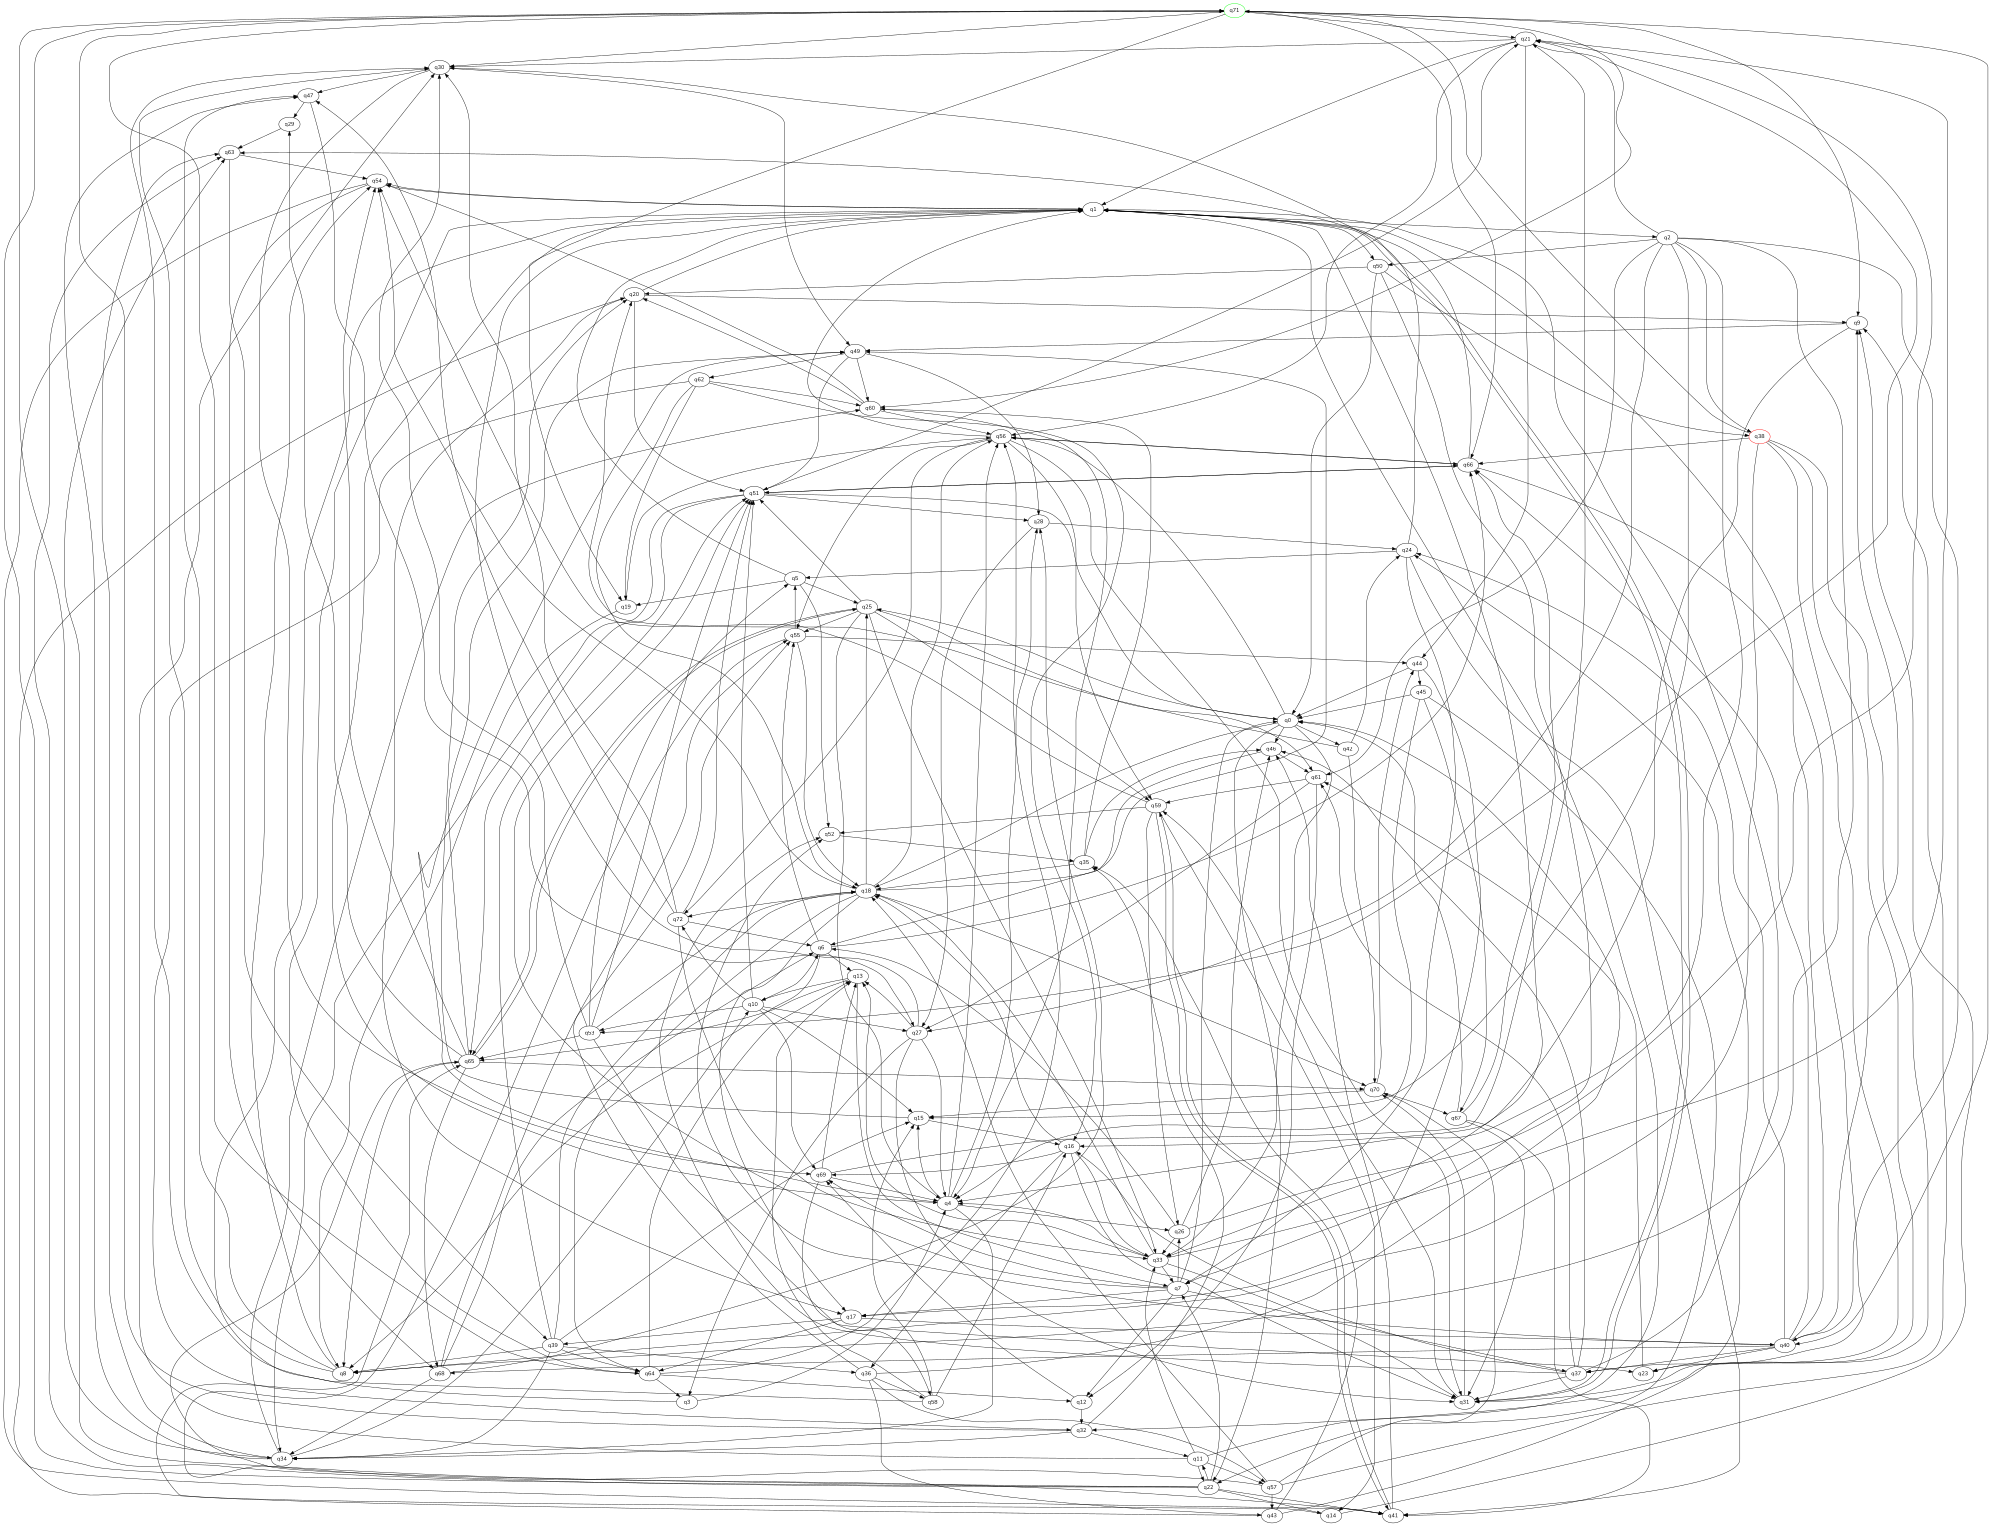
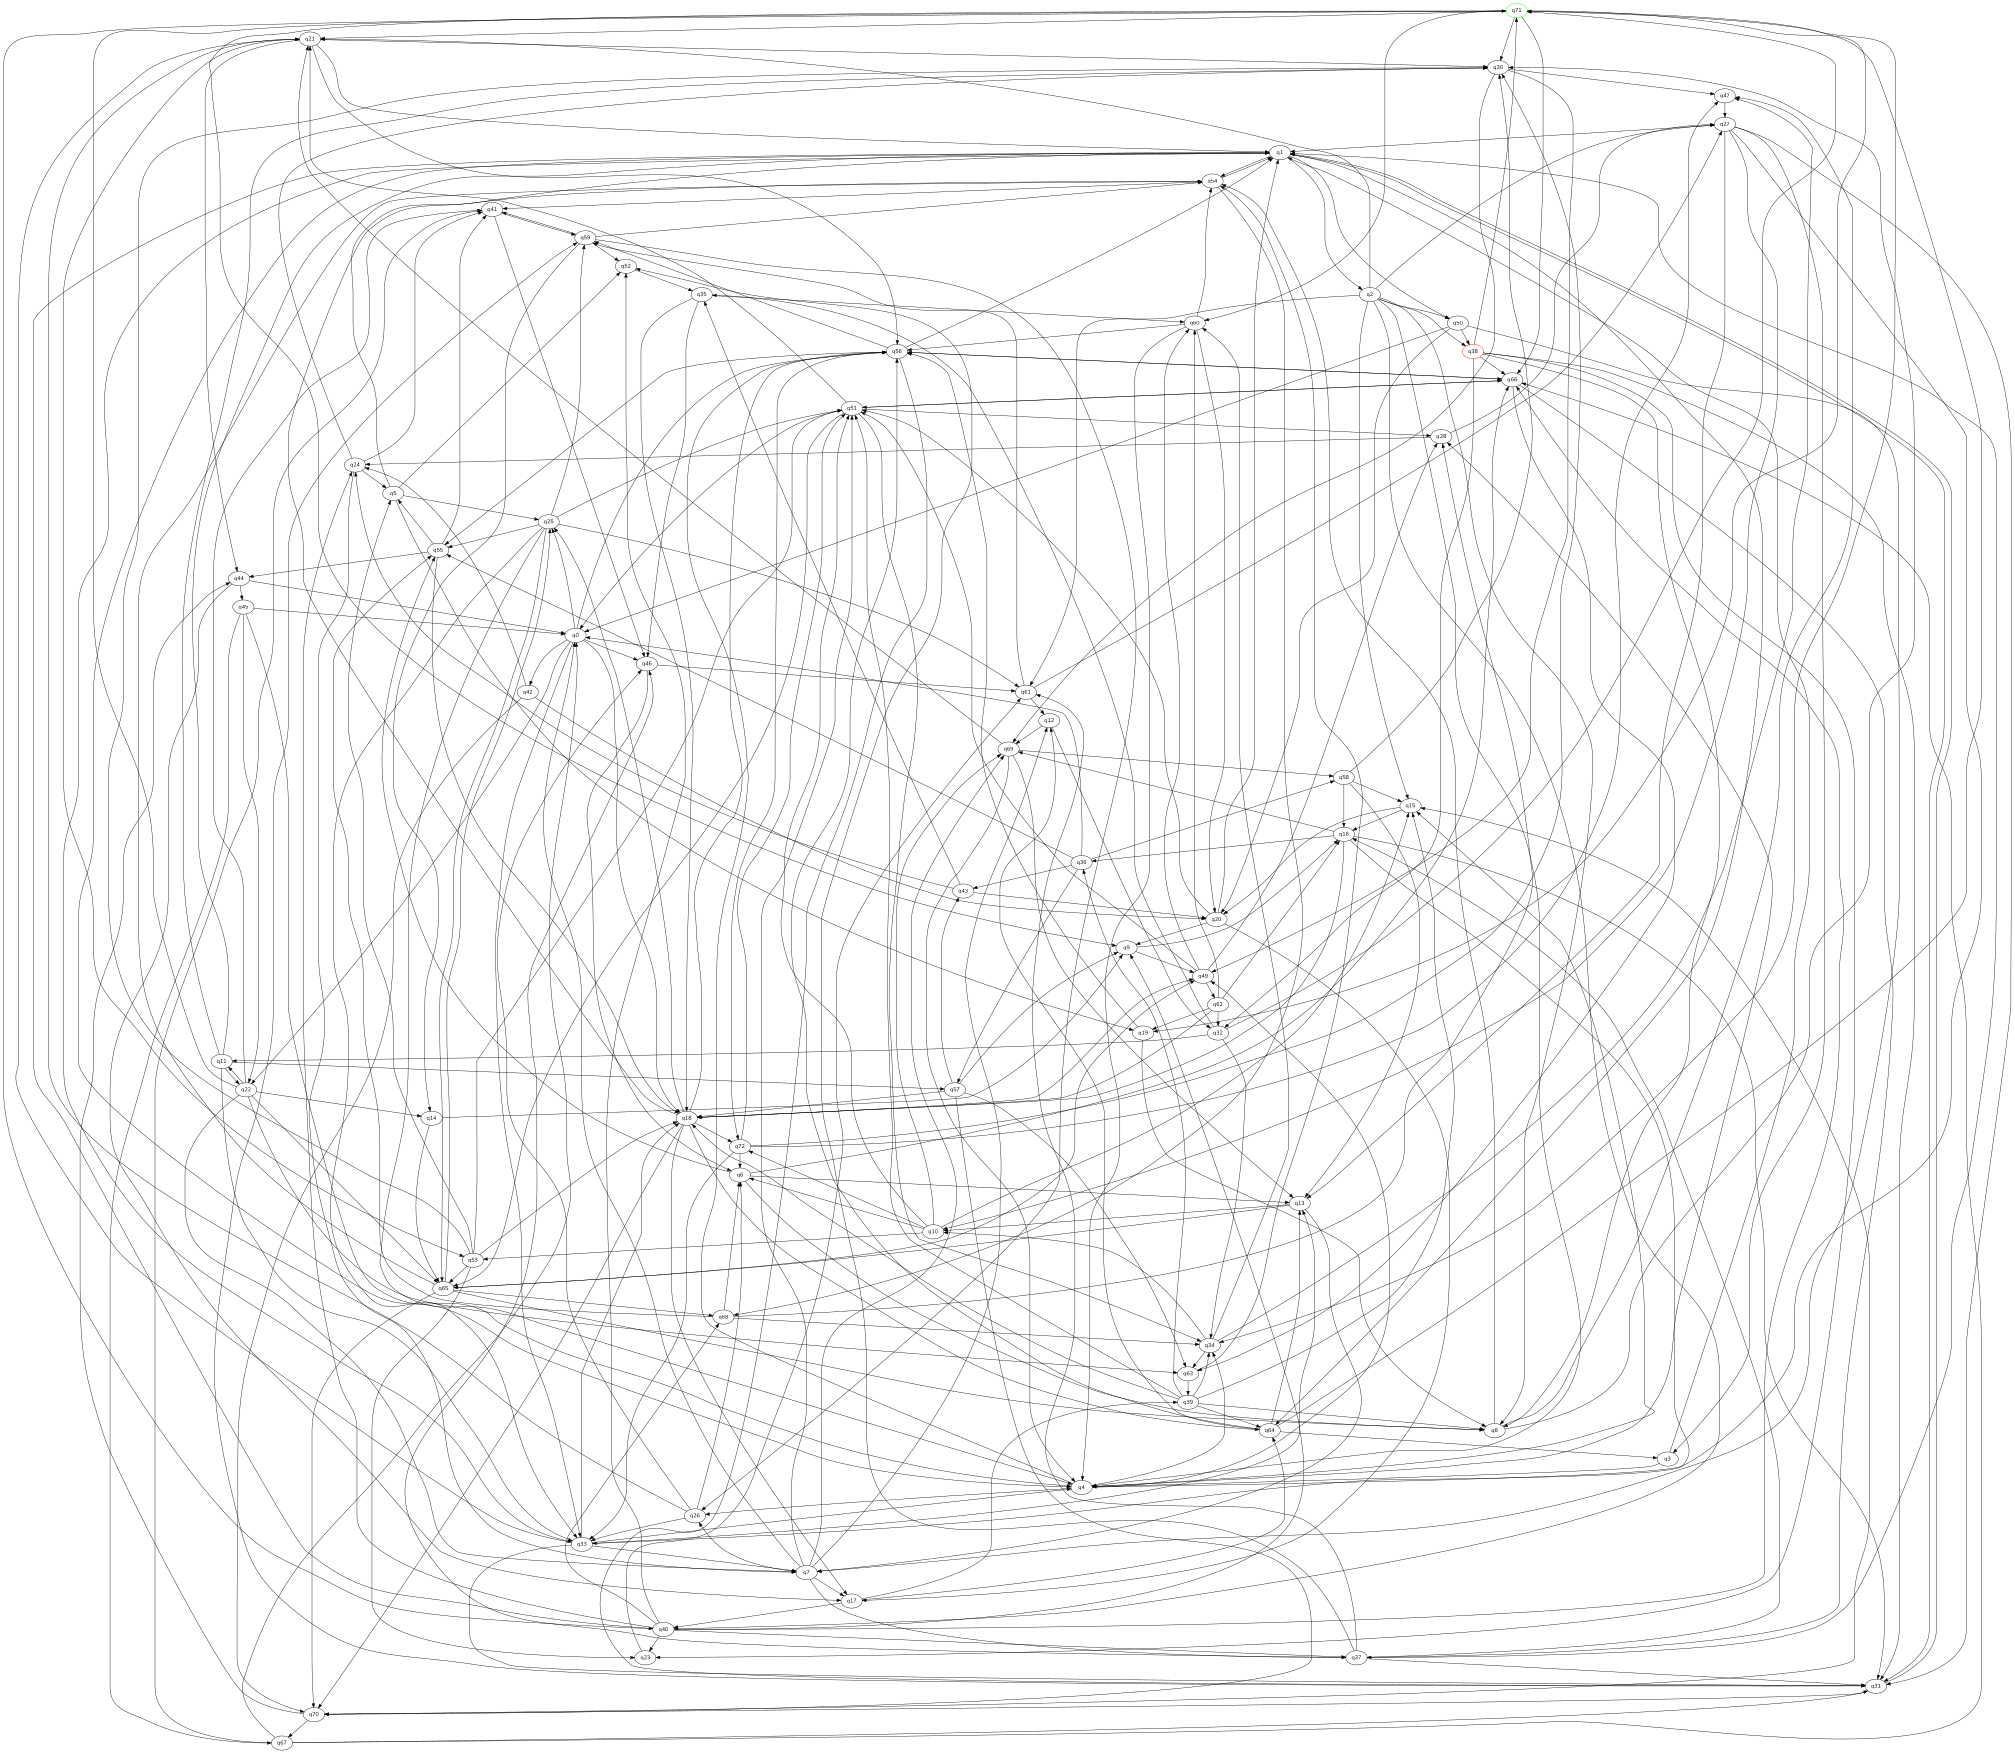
node "q29": removed
edge "q10" -> "q27": reversed
